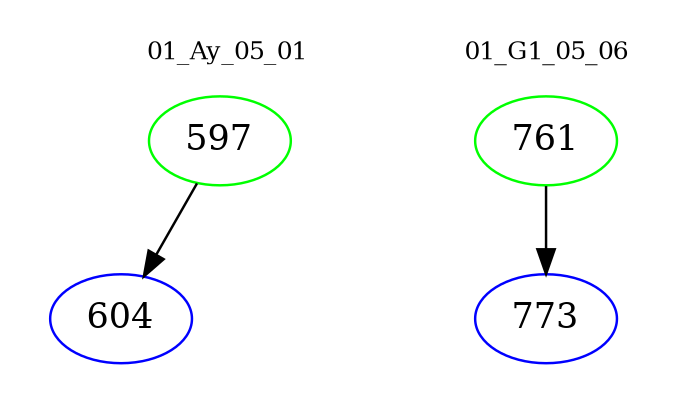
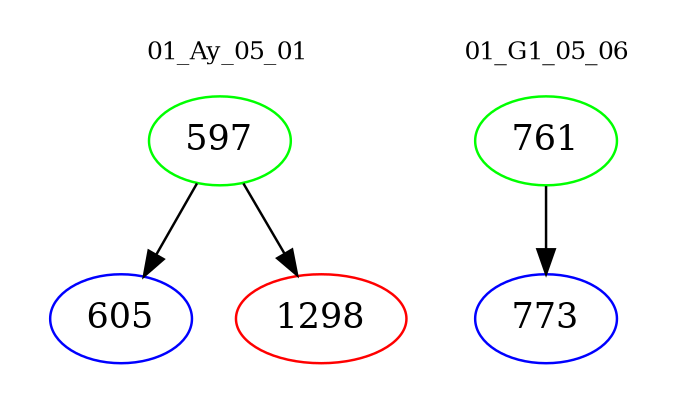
node "604": label "604" -> "605"
node "1298": added
